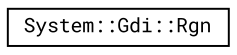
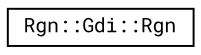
node "System::Gdi::Rgn": label "System::Gdi::Rgn" -> "Rgn::Gdi::Rgn"
